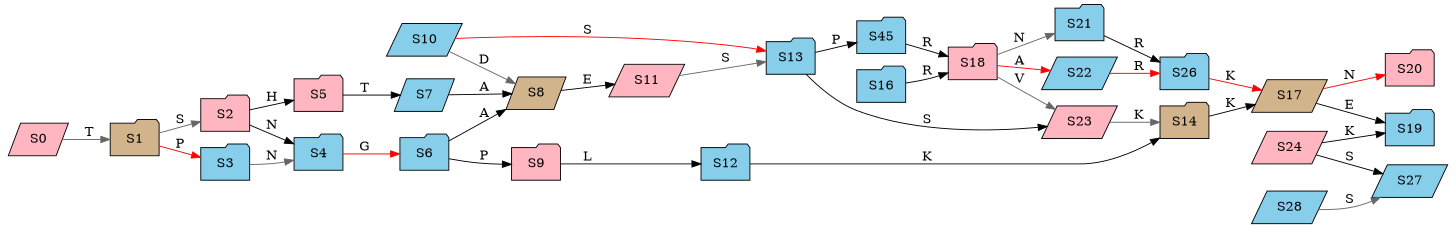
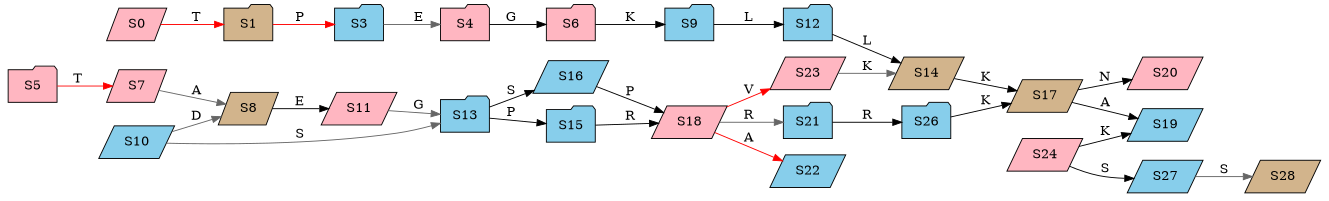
edge "S10" -> "S13": color red -> gray40
node "S45": label "S45" -> "S15"
edge "S18" -> "S21": label "N" -> "R"
edge "S11" -> "S13": label "S" -> "G"
node "S18": shape folder -> parallelogram
node "S20": shape folder -> parallelogram
edge "S16" -> "S18": label "R" -> "P"
edge "S22" -> "S26": removed, label "R"
edge "S26" -> "S17": color red -> black
edge "S17" -> "S20": color red -> black
node "S16": shape folder -> parallelogram
edge "S18" -> "S23": color gray40 -> red
edge "S7" -> "S8": color black -> gray40
edge "S5" -> "S7": color black -> red
node "S7": fillcolor skyblue -> lightpink
edge "S17" -> "S19": label "E" -> "A"
node "S2": removed
node "S14": shape folder -> parallelogram
edge "S13" -> "S23": now "S13" -> "S16"
edge "S6" -> "S8": removed, label "A"
node "S19": shape folder -> parallelogram
edge "S0" -> "S1": color gray40 -> red
node "S4": fillcolor skyblue -> lightpink
edge "S4" -> "S6": color red -> black
node "S6": fillcolor skyblue -> lightpink
edge "S3" -> "S4": label "N" -> "E"
edge "S6" -> "S9": label "P" -> "K"
edge "S12" -> "S14": label "K" -> "L"
node "S9": fillcolor lightpink -> skyblue
node "S28": fillcolor skyblue -> tan
edge "S28" -> "S27": reversed
